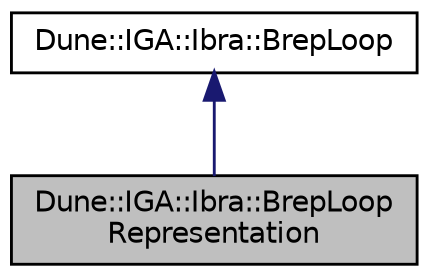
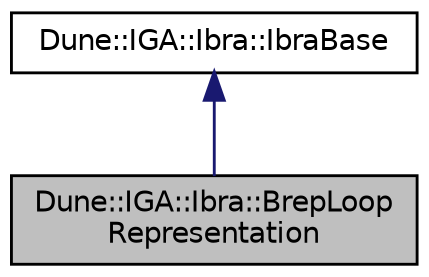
node "Dune::IGA::Ibra::BrepLoop": label "Dune::IGA::Ibra::BrepLoop" -> "Dune::IGA::Ibra::IbraBase"
